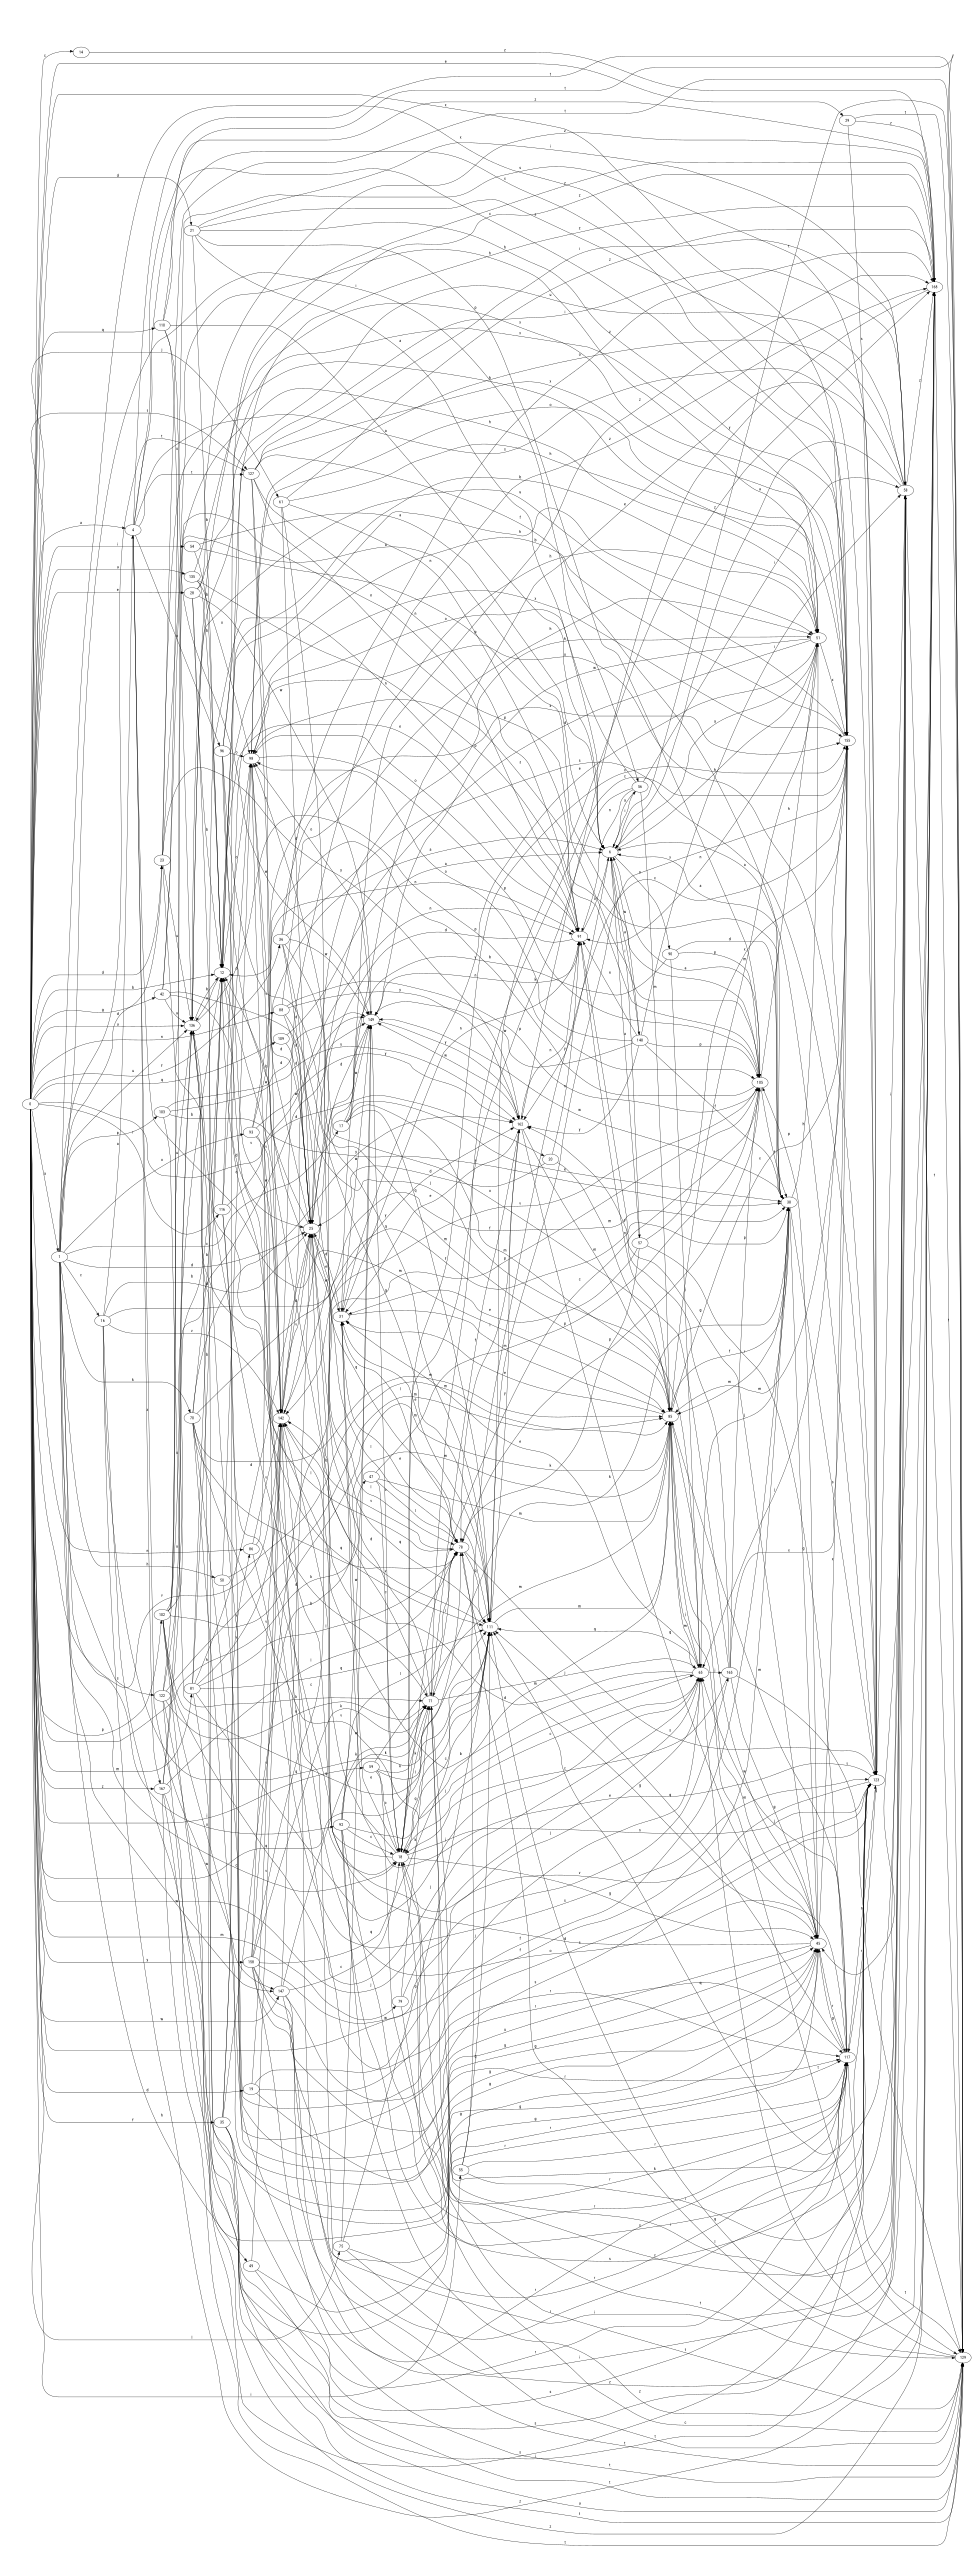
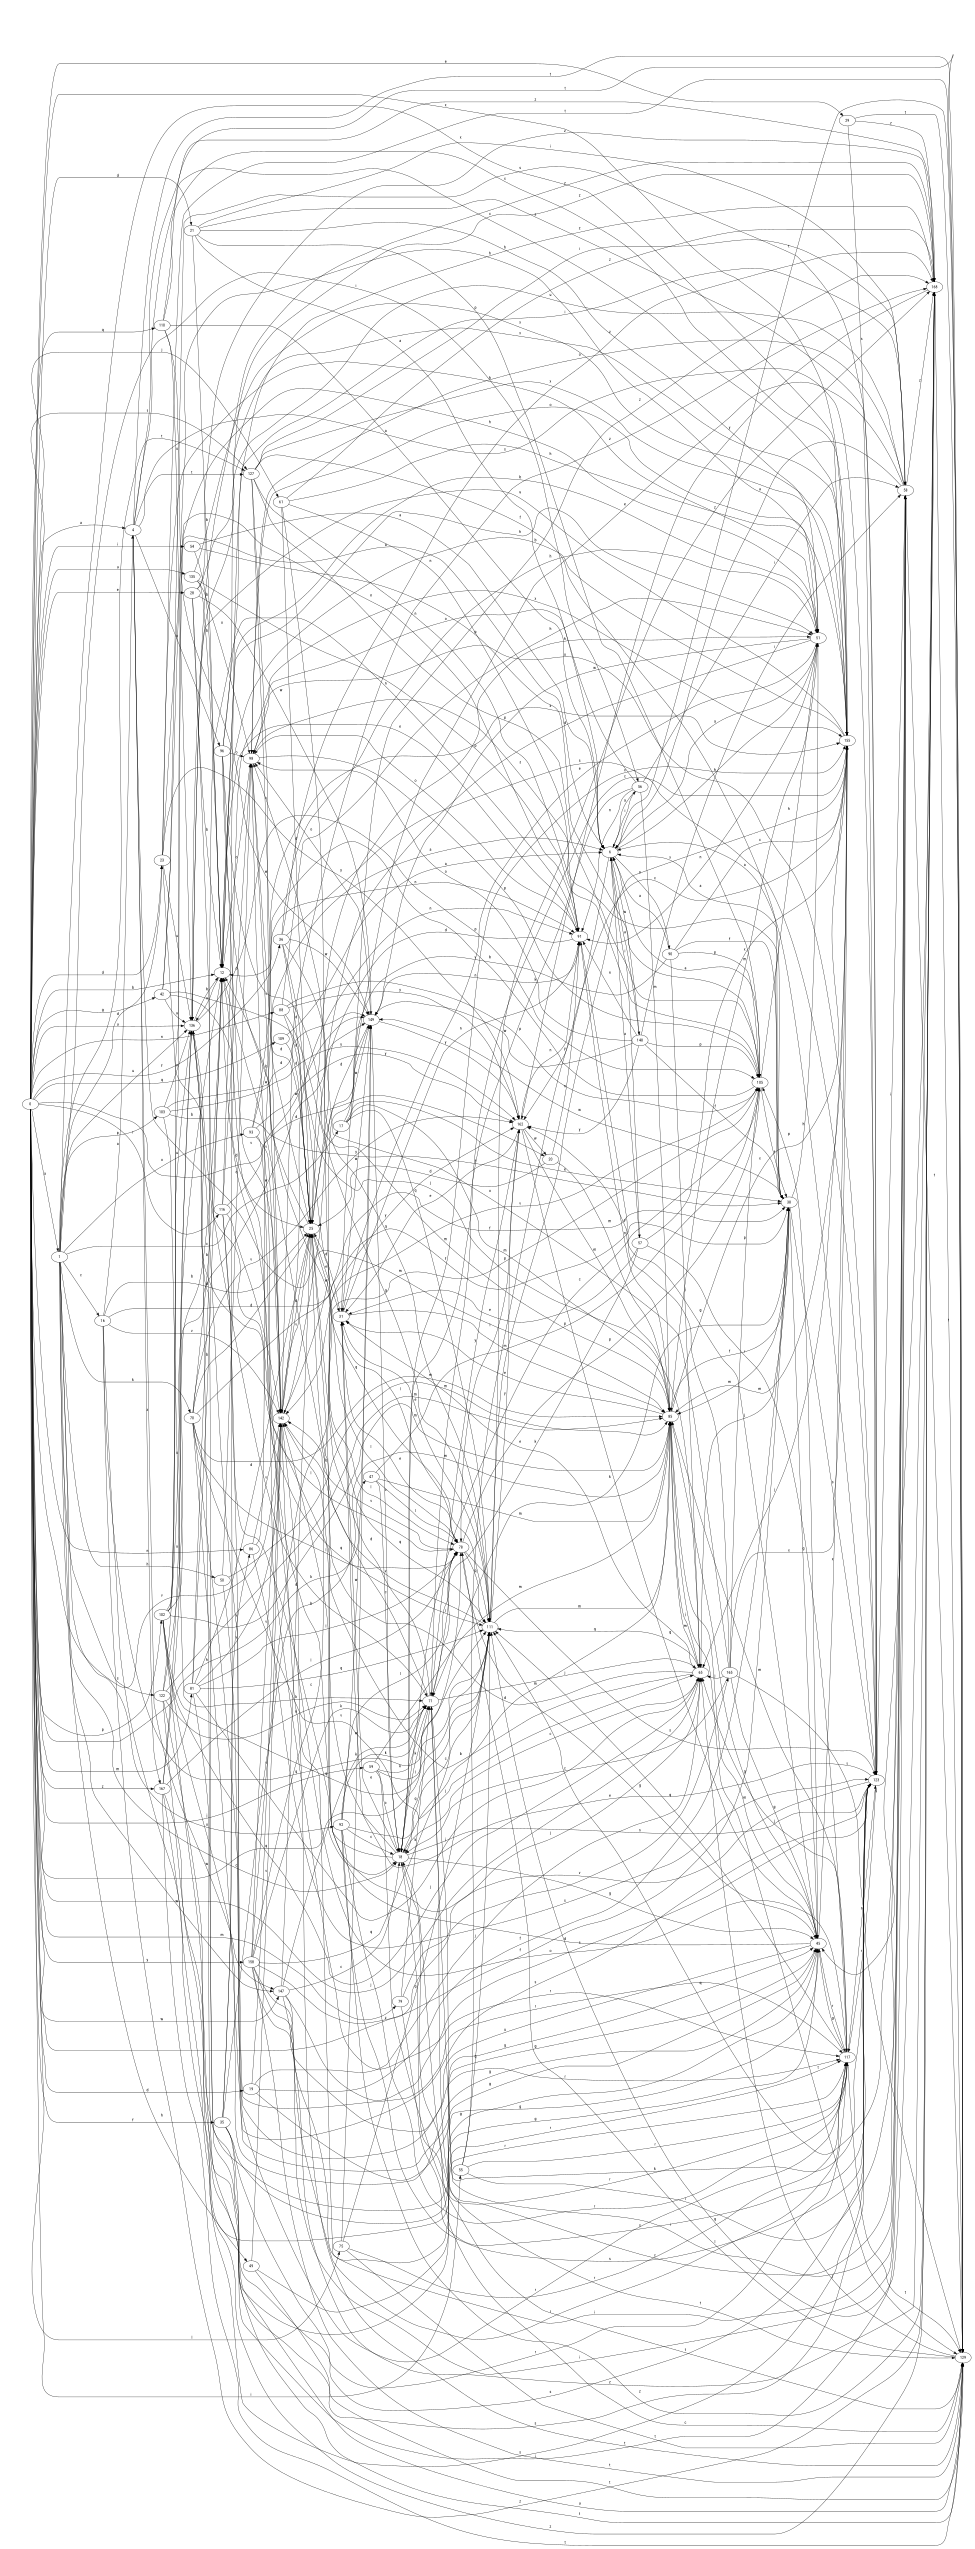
node "14": removed
edge "51" -> "155": now "90" -> "155"
edge "91" -> "6": now "90" -> "6"
edge "90" -> "38": label "d" -> "f"
edge "103" -> "136": added, label "u"
edge "162" -> "149": now "162" -> "20"
edge "1" -> "25": now "70" -> "25"
edge "116" -> "142": added, label "v"
edge "71" -> "162": label "f" -> "y"
edge "57" -> "78": now "57" -> "71"
edge "65" -> "165": reversed
edge "85" -> "45": label "w" -> "g"
edge "0" -> "165": label "w" -> "z"
